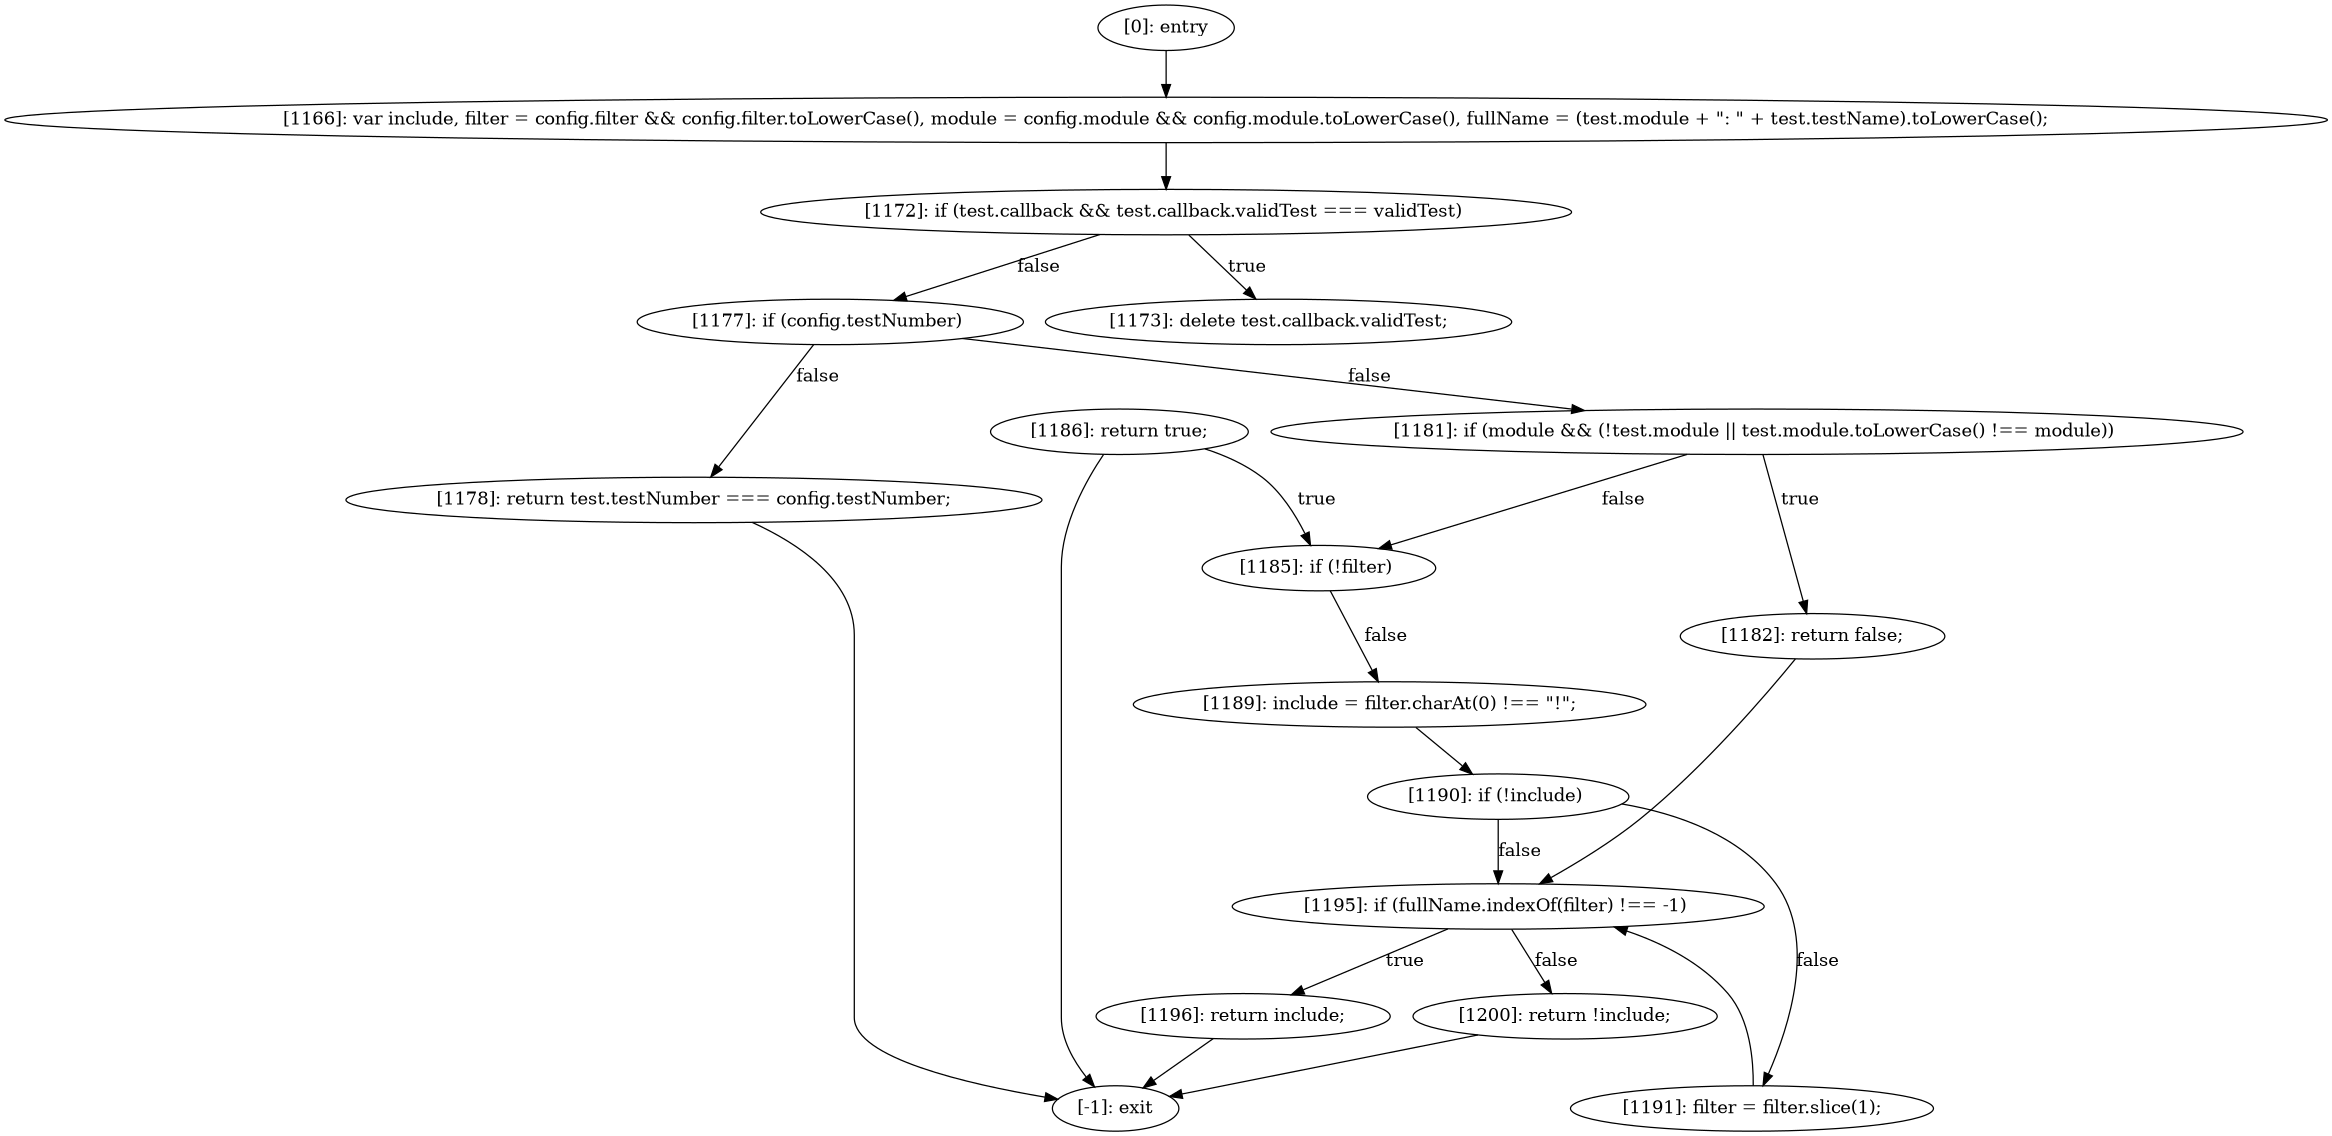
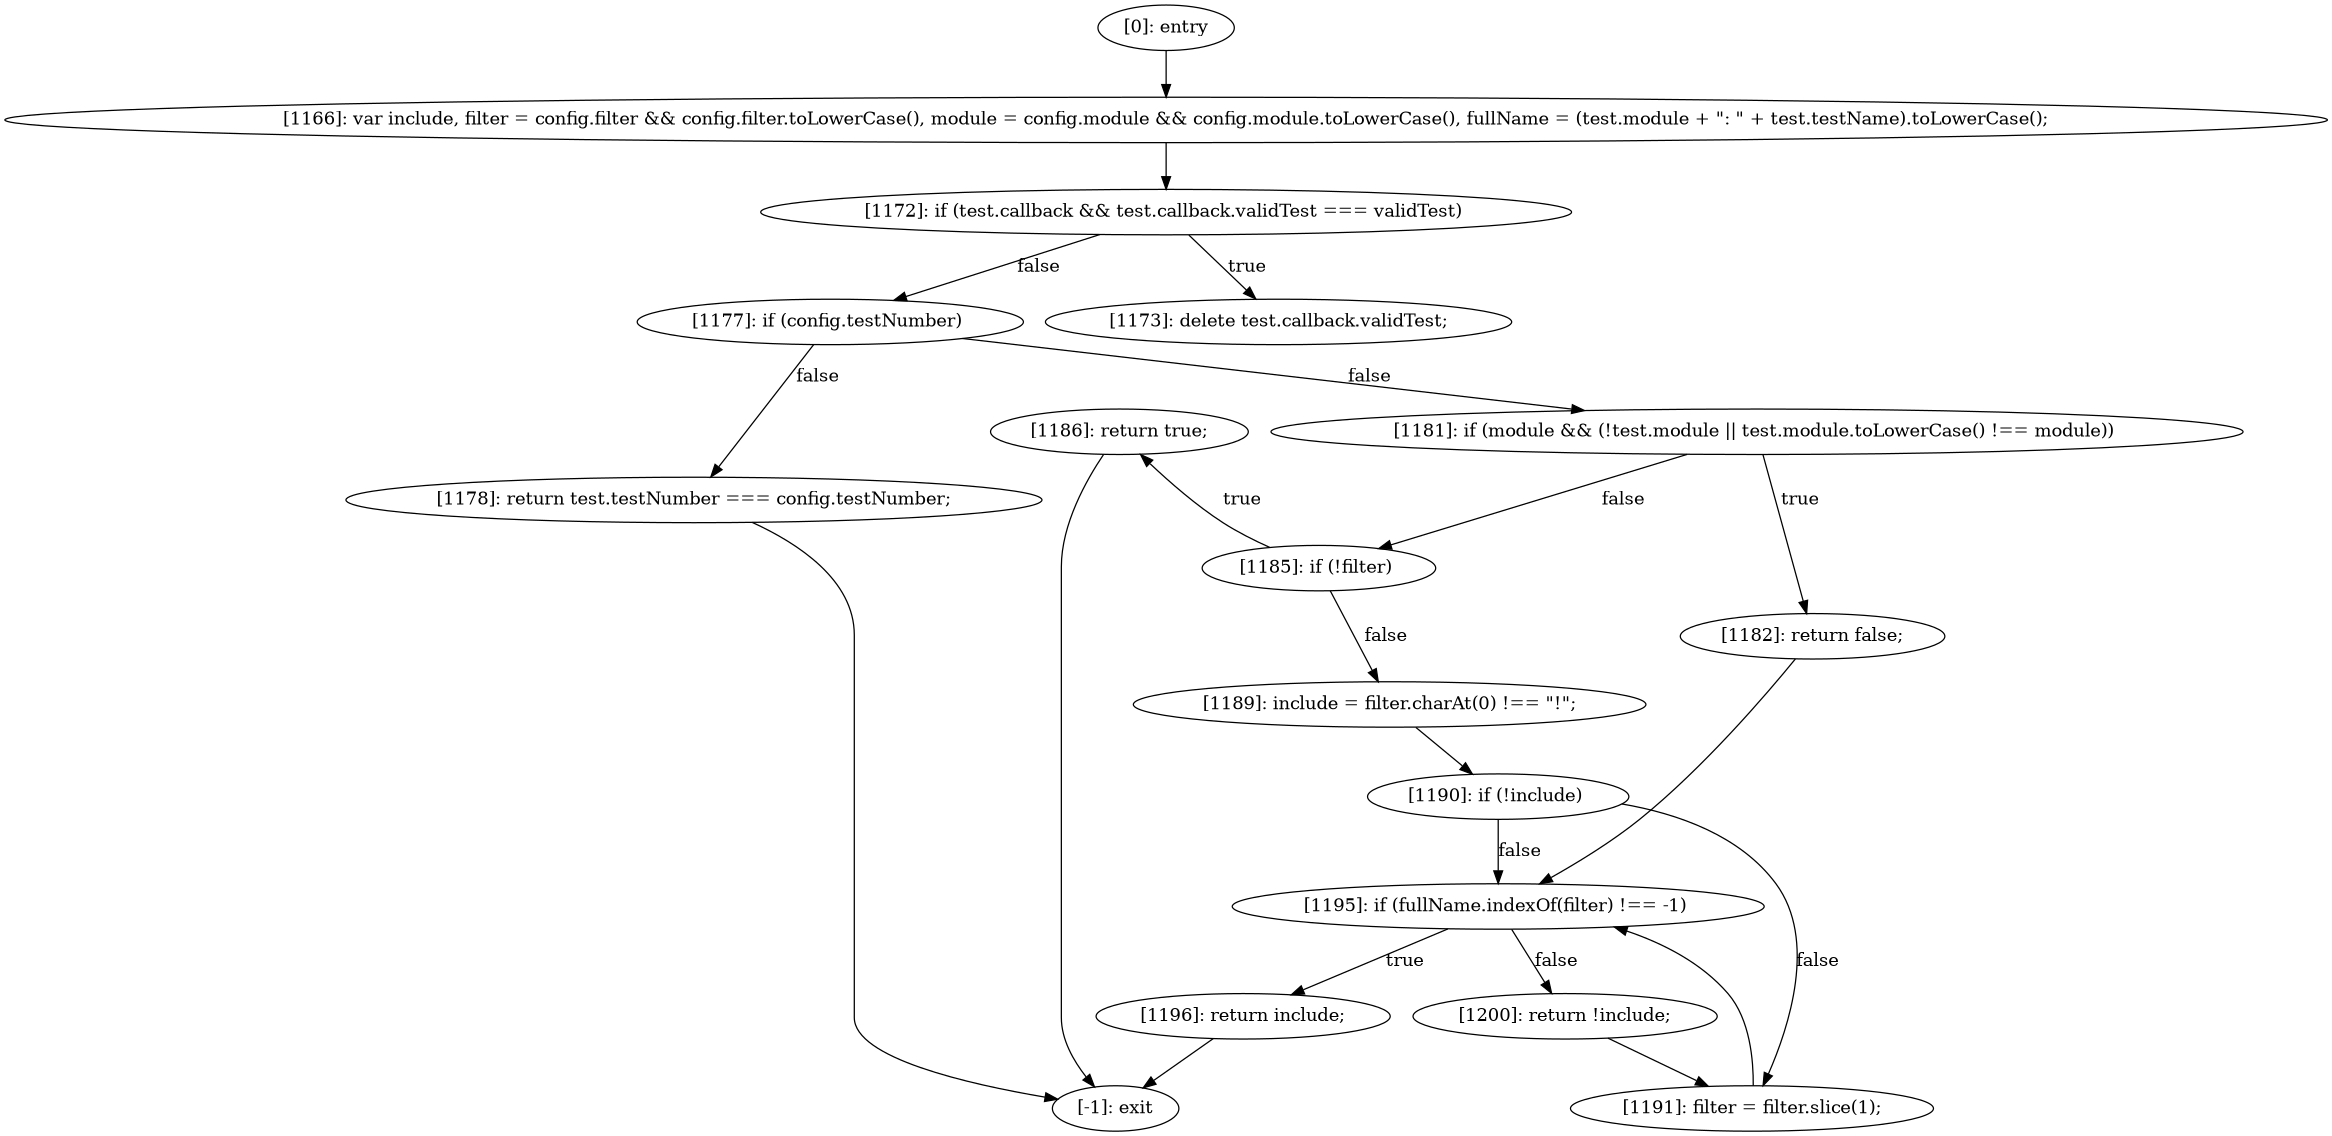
edge "[1186]: return true;" -> "[1185]: if (!filter)": reversed
edge "[1200]: return !include;" -> "[-1]: exit": now "[1200]: return !include;" -> "[1191]: filter = filter.slice(1);"
